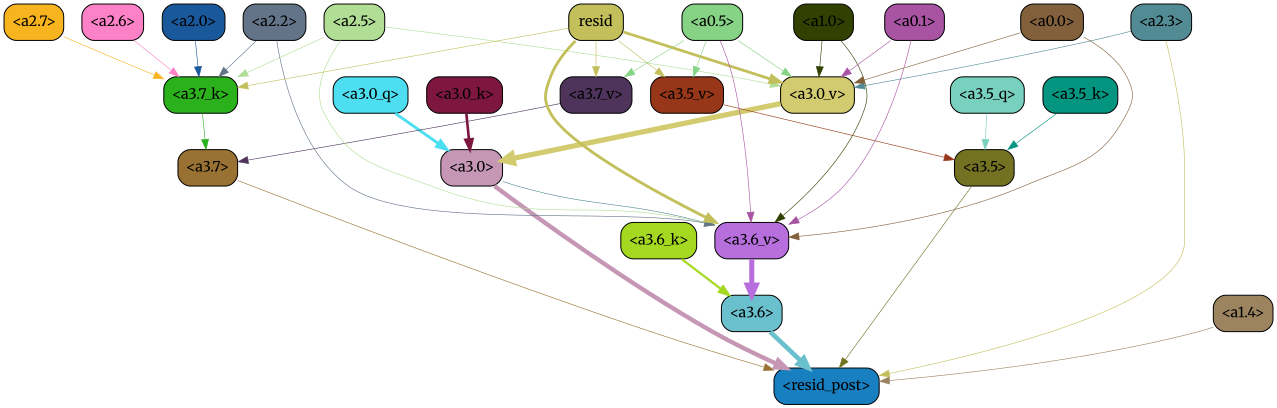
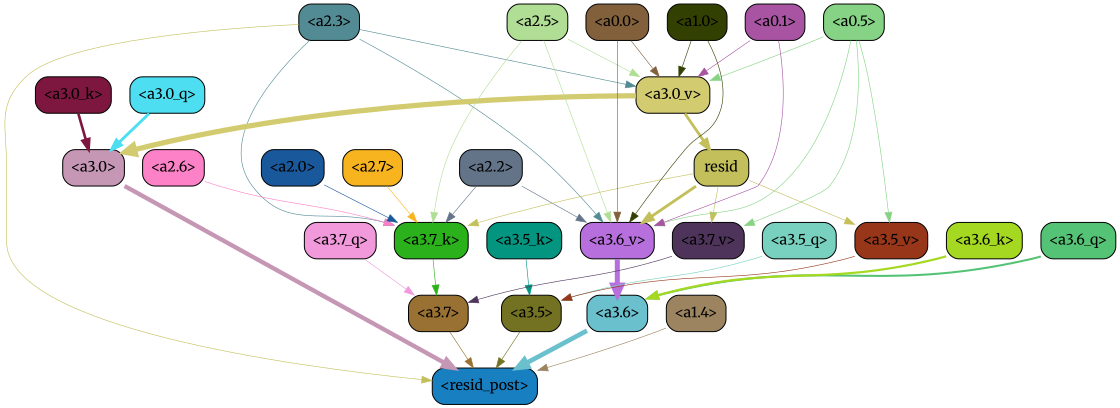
edge "resid" -> "<a3.0_v>": reversed
edge "<a0.5>" -> "<a3.6_v>": color #a854a3 -> #86d385
edge "<a2.3>" -> "<a3.7_k>": added
edge "<a3.0>" -> "<a3.6_v>": now "<a2.3>" -> "<a3.6_v>"
node "<a3.7_q>": added
node "<a3.6_q>": added
